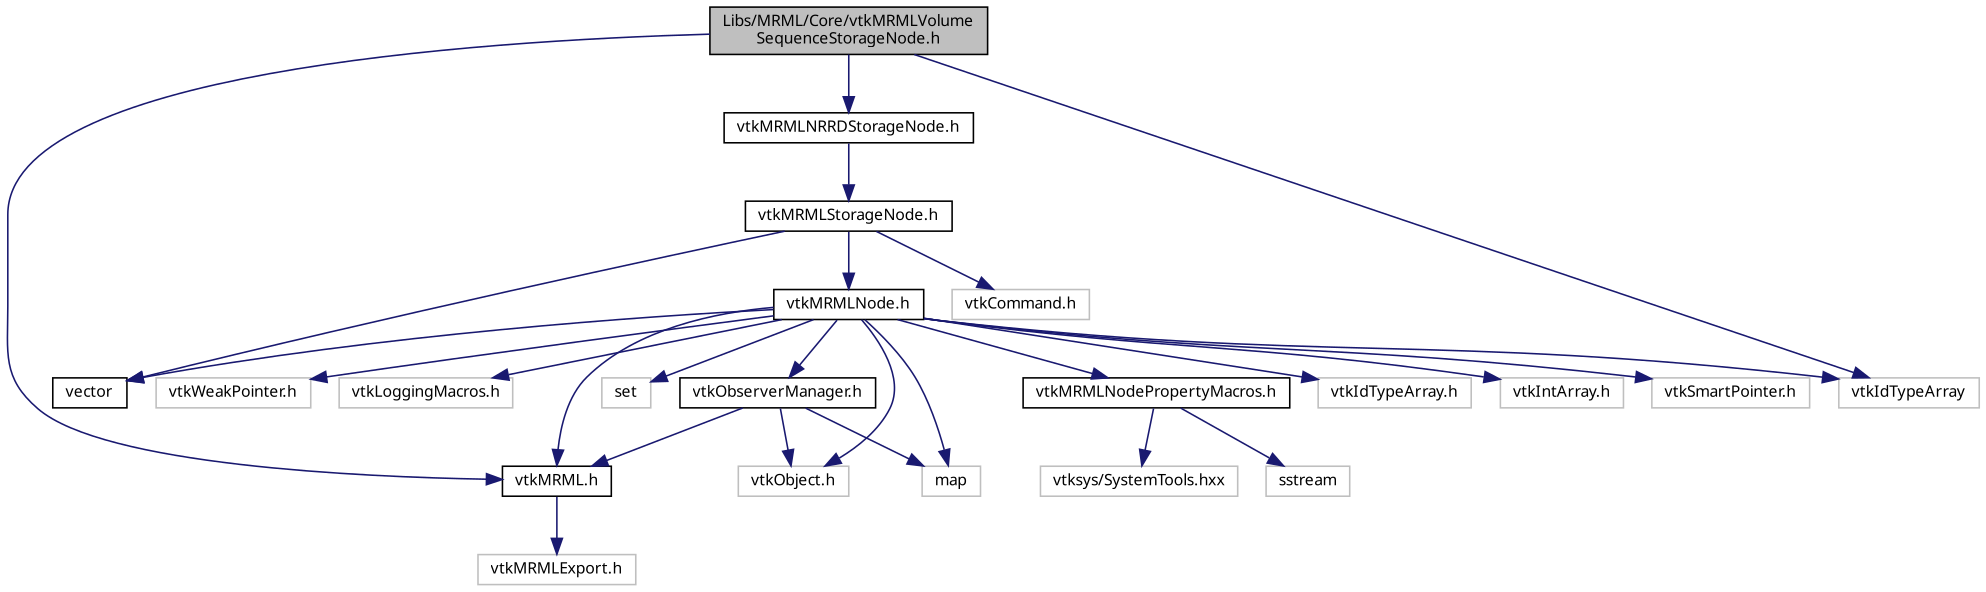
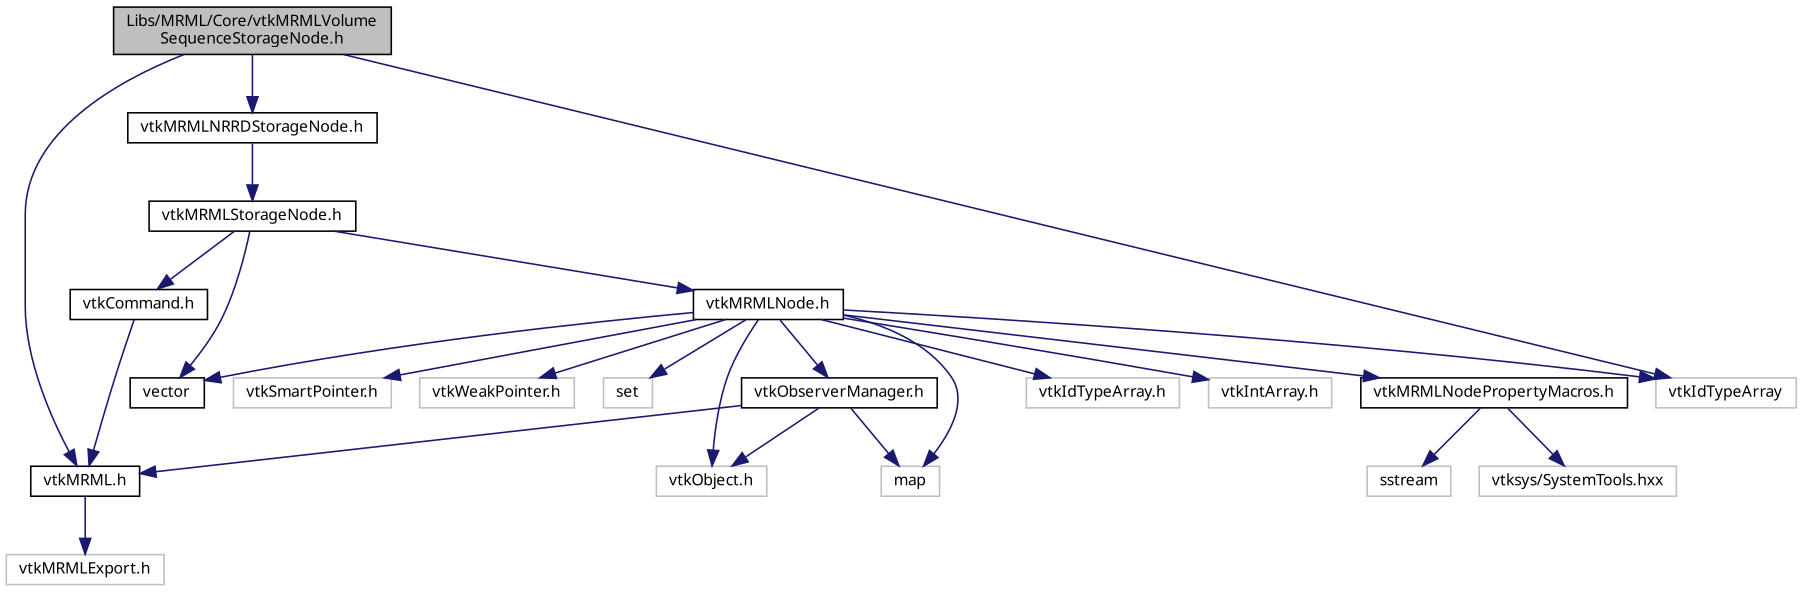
node "vtkCommand.h": color grey75 -> black
edge "vtkMRMLNode.h" -> "vtkMRML.h": now "vtkCommand.h" -> "vtkMRML.h"
node "vtkLoggingMacros.h": removed
